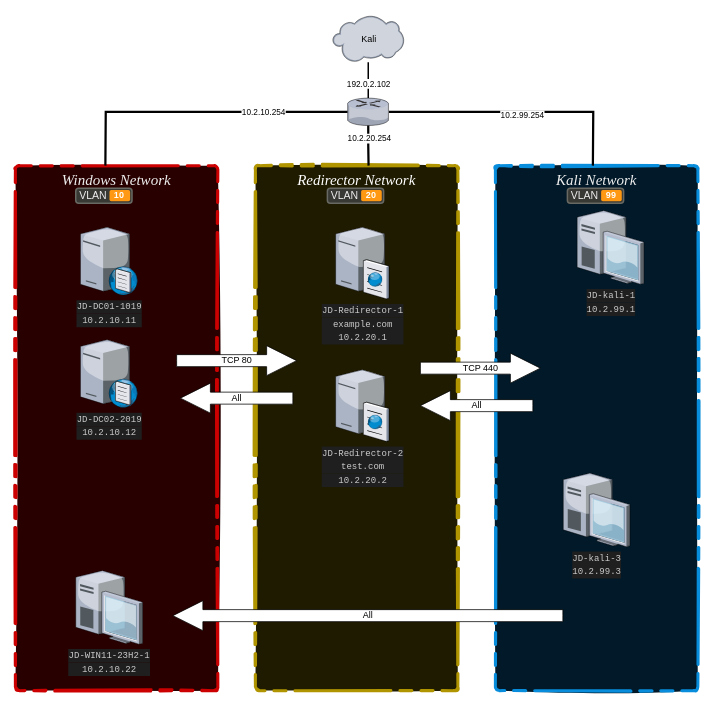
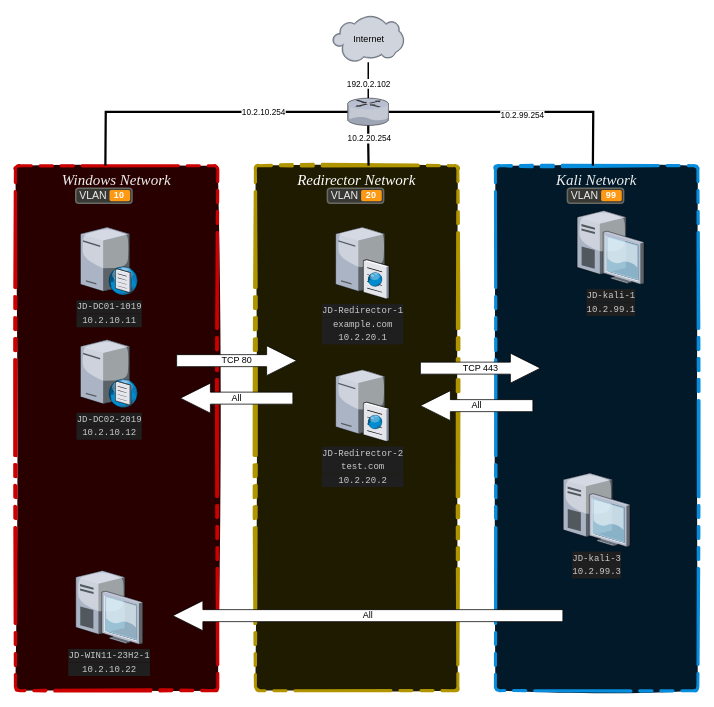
node "Kali": label "Kali" -> "Internet"
node "TCP 440": label "TCP 440" -> "TCP 443"
